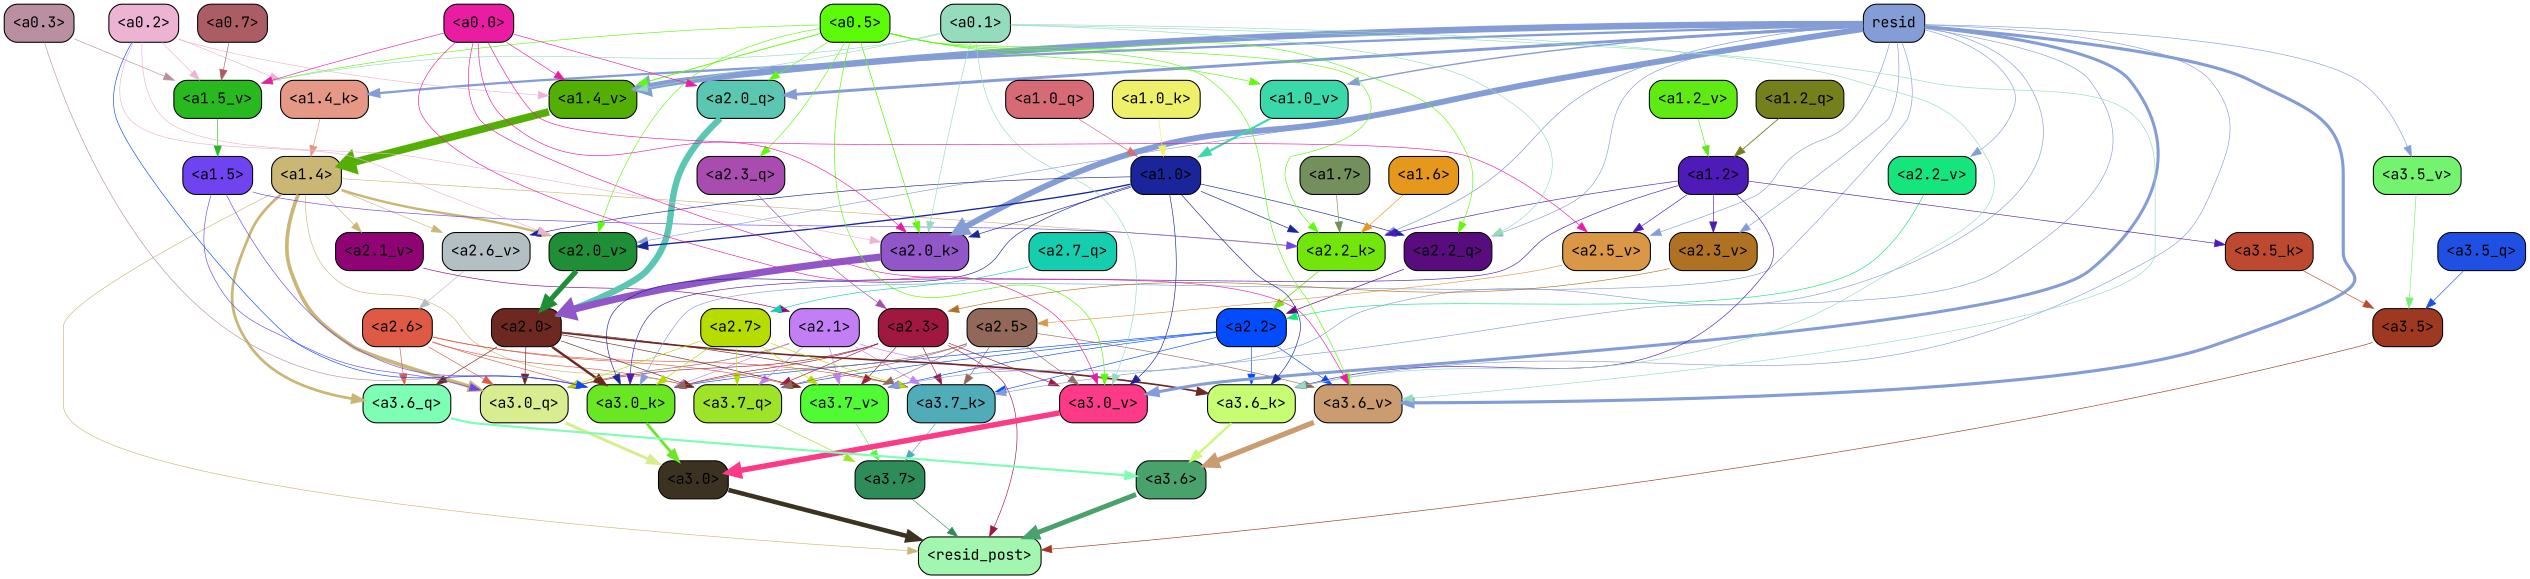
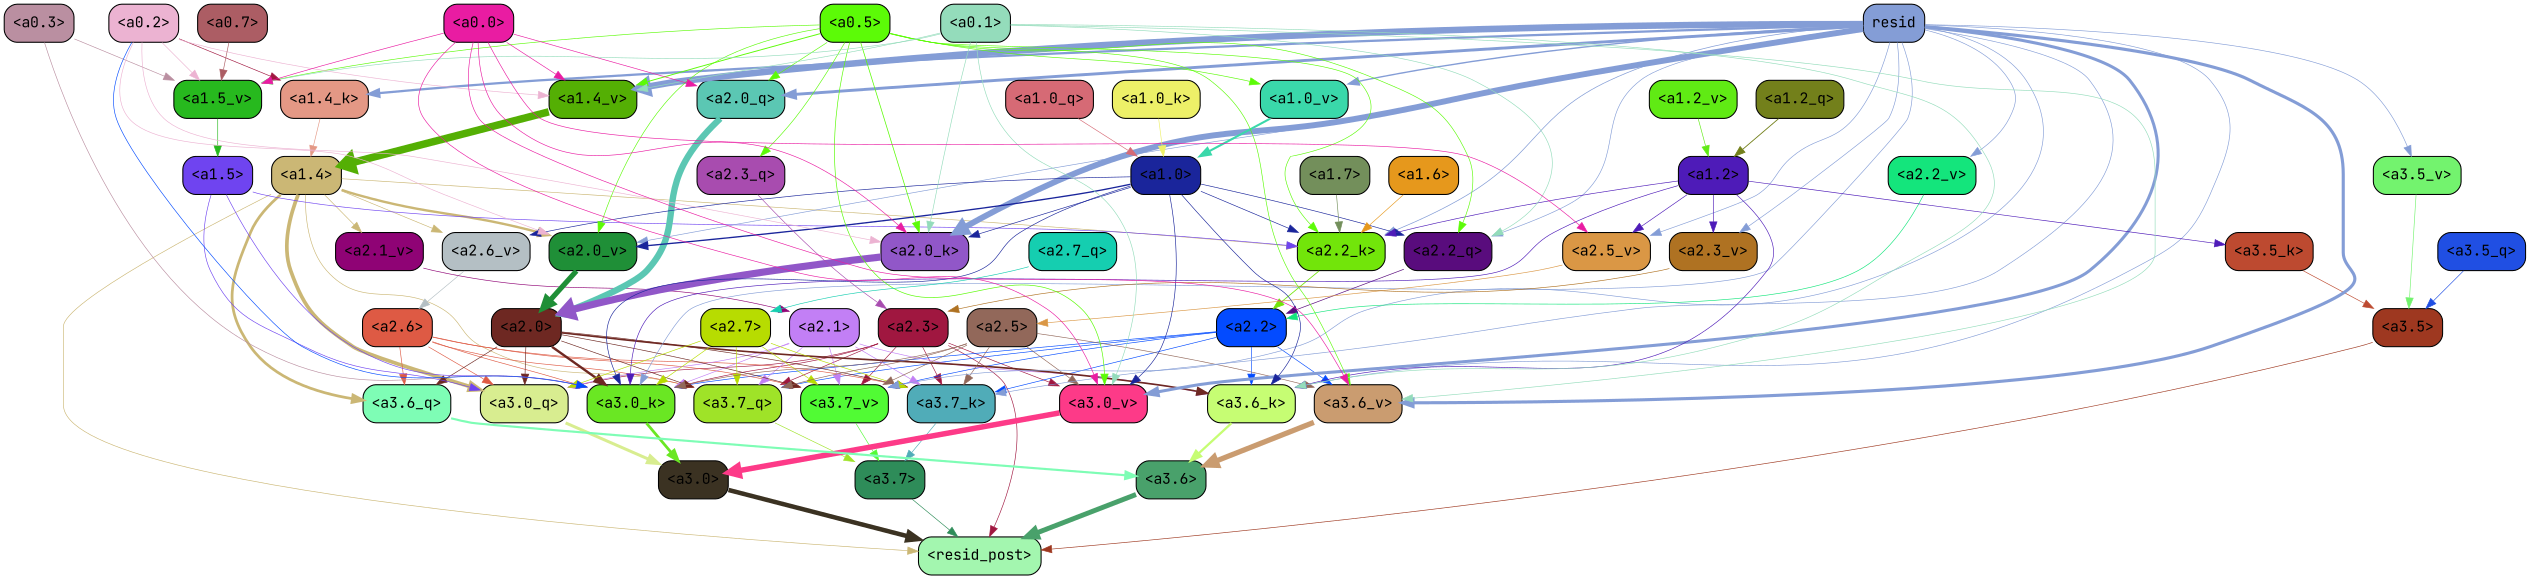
edge "<a0.2>" -> "<a1.4_k>": color #ecb3d2 -> #a01740
edge "<a2.1>" -> "<a3.0_q>": color #92685a -> #c27ff5
